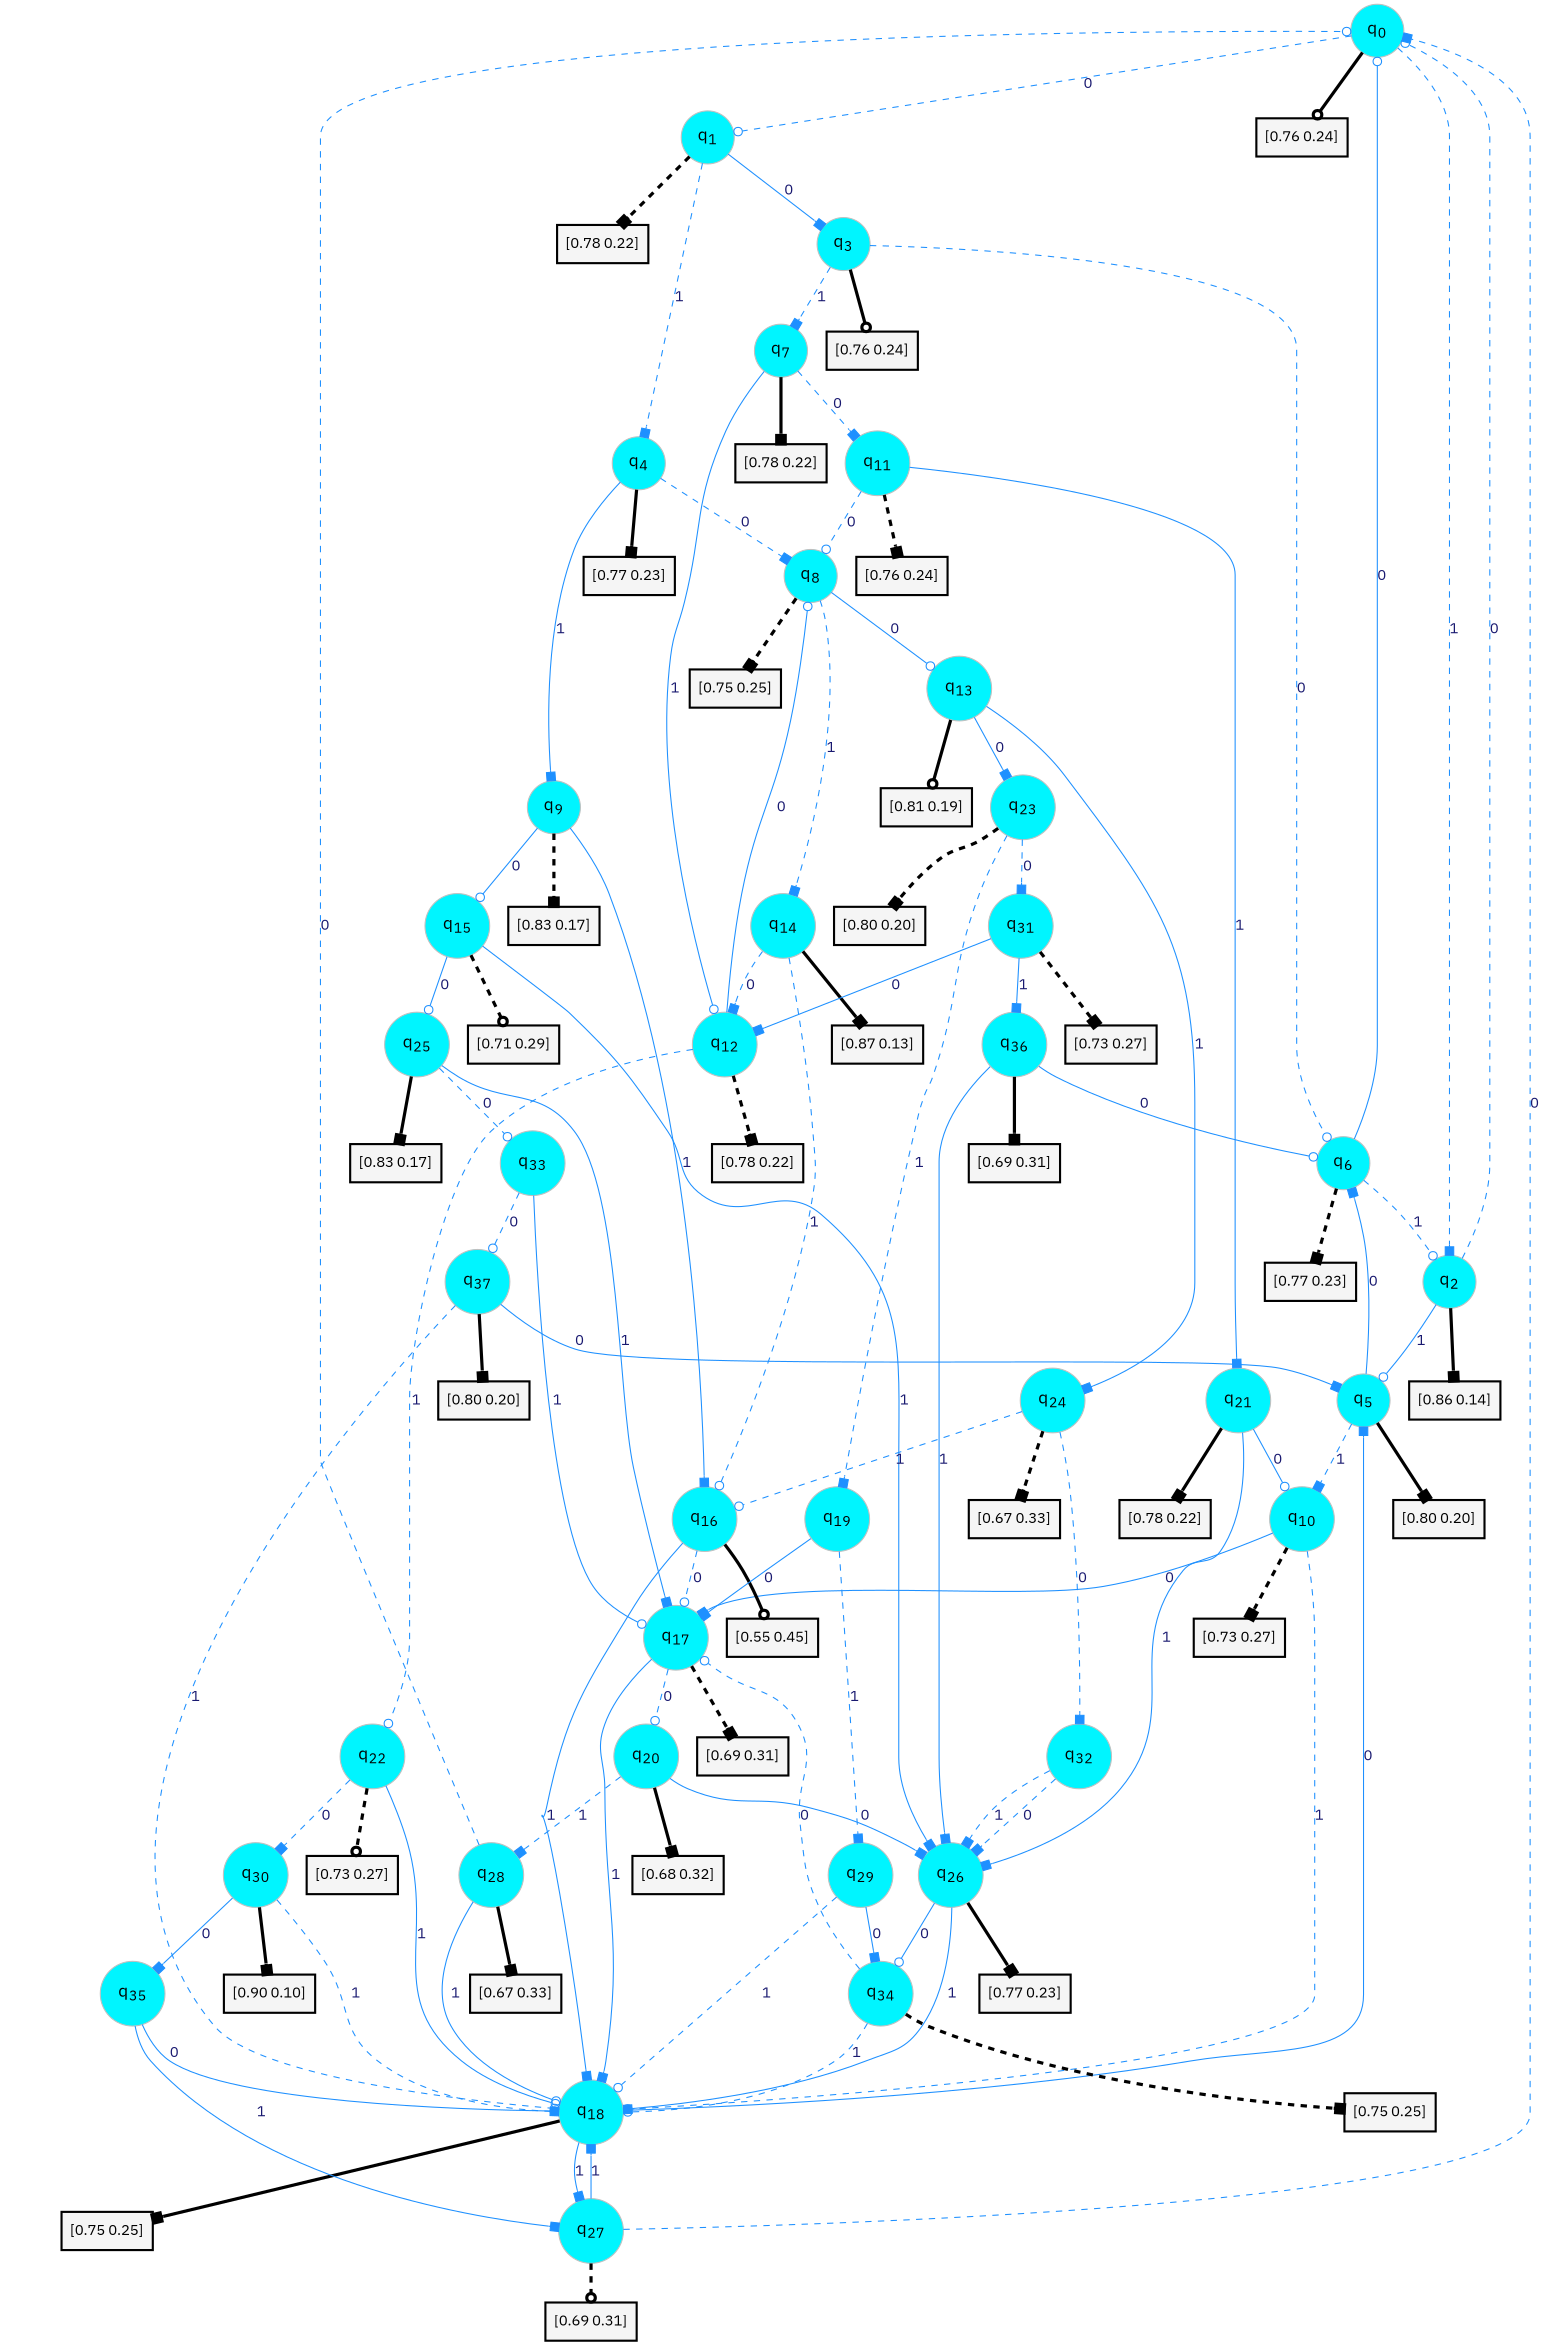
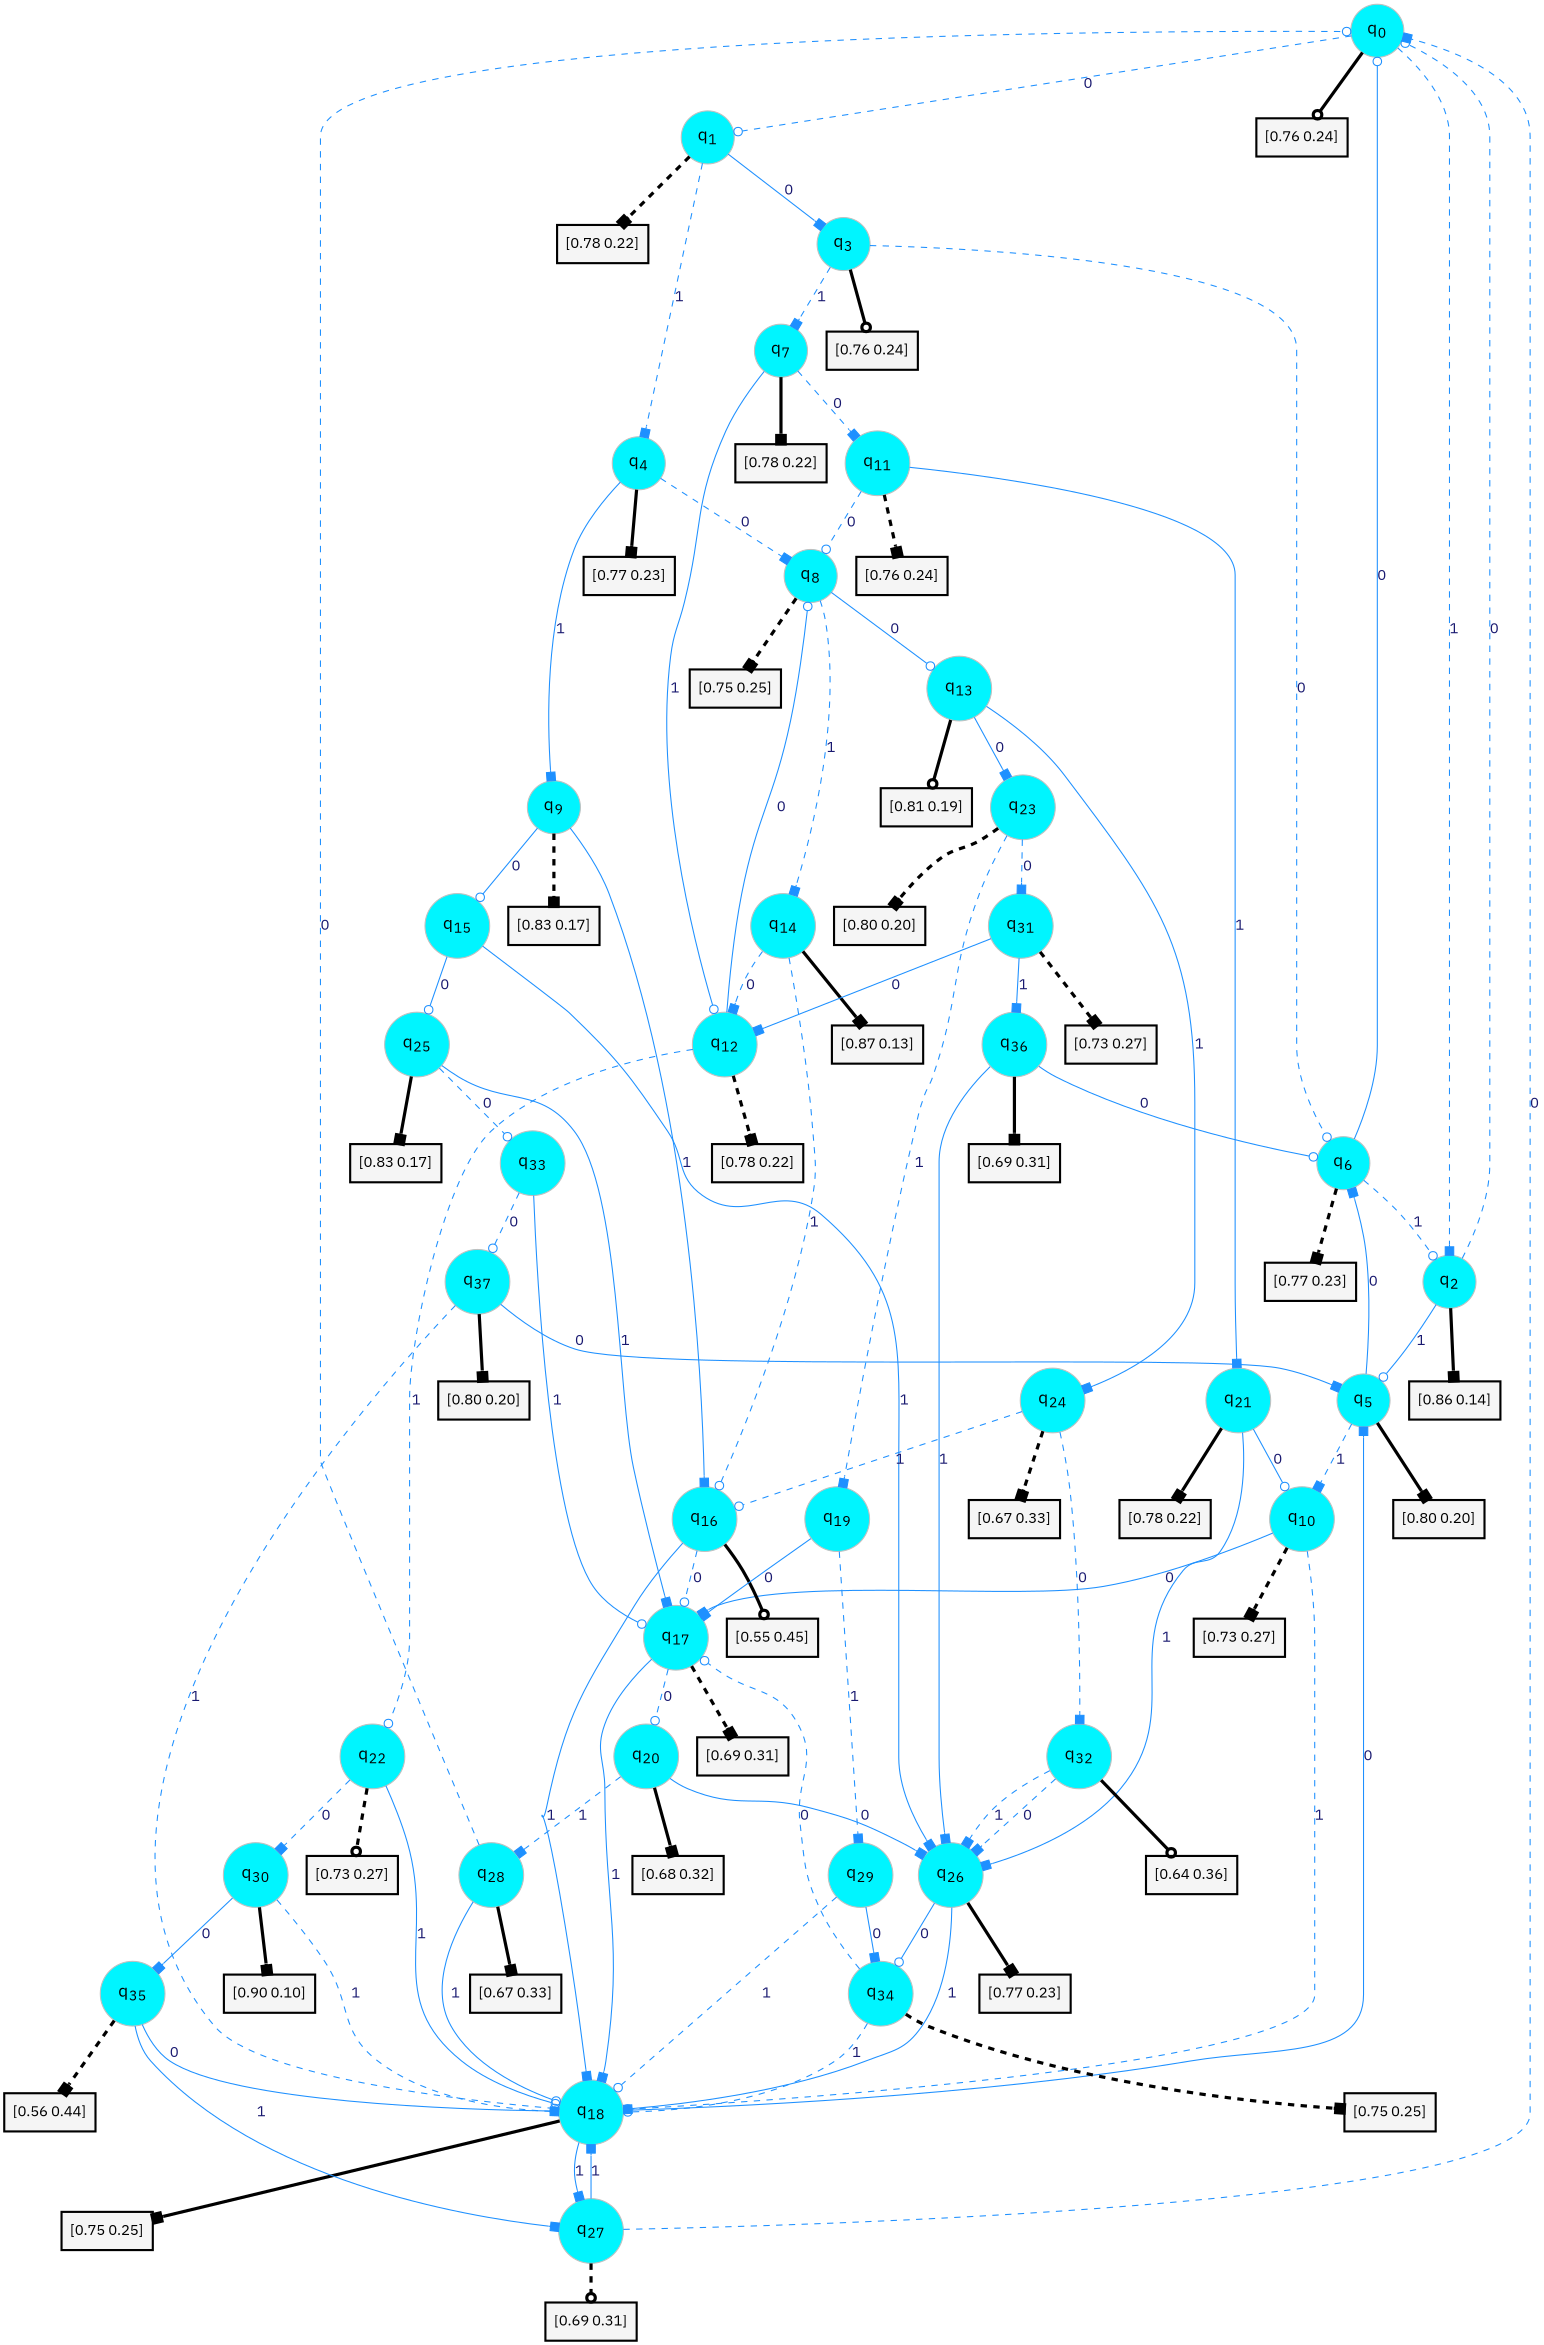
node "[0.71 0.29]": removed
node "[0.64 0.36]": added
node "[0.56 0.44]": added
